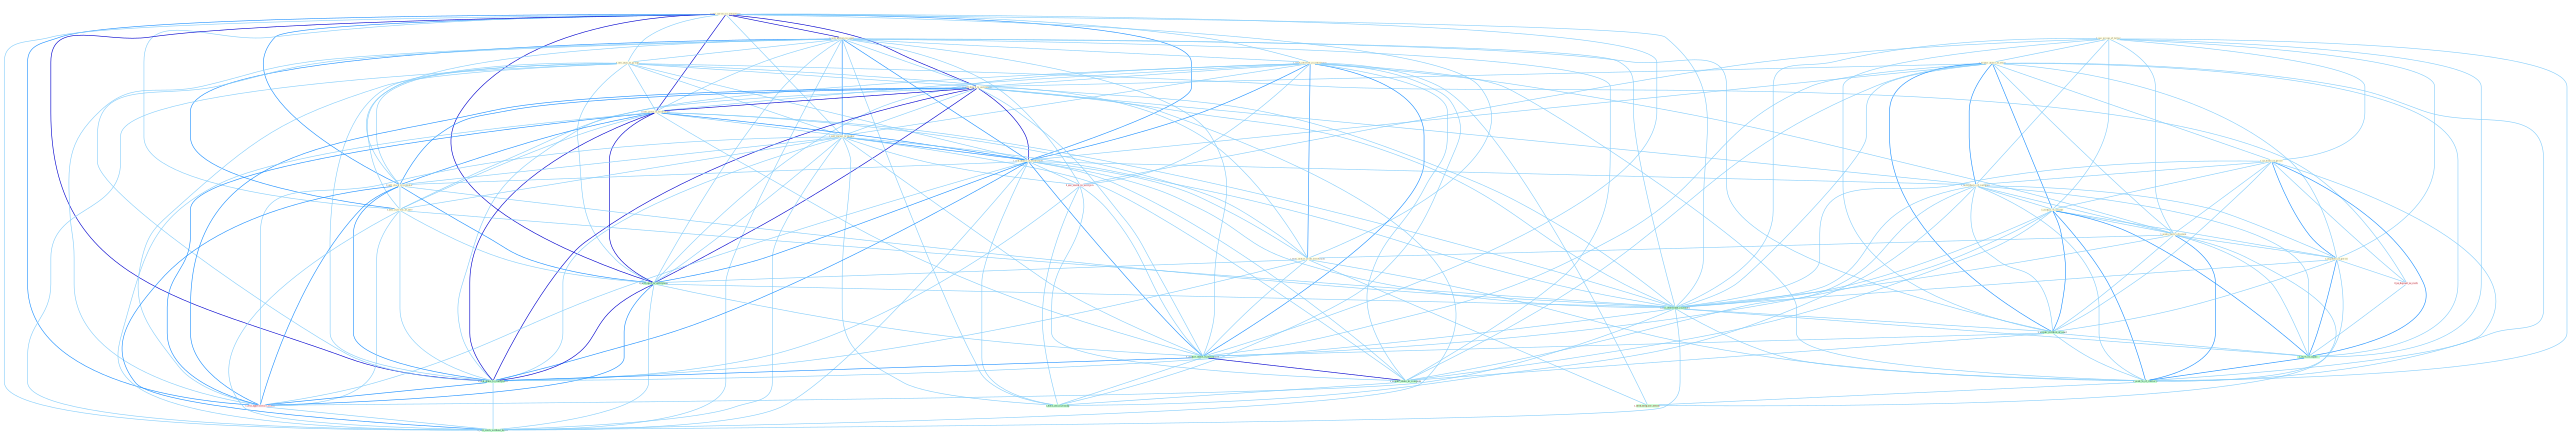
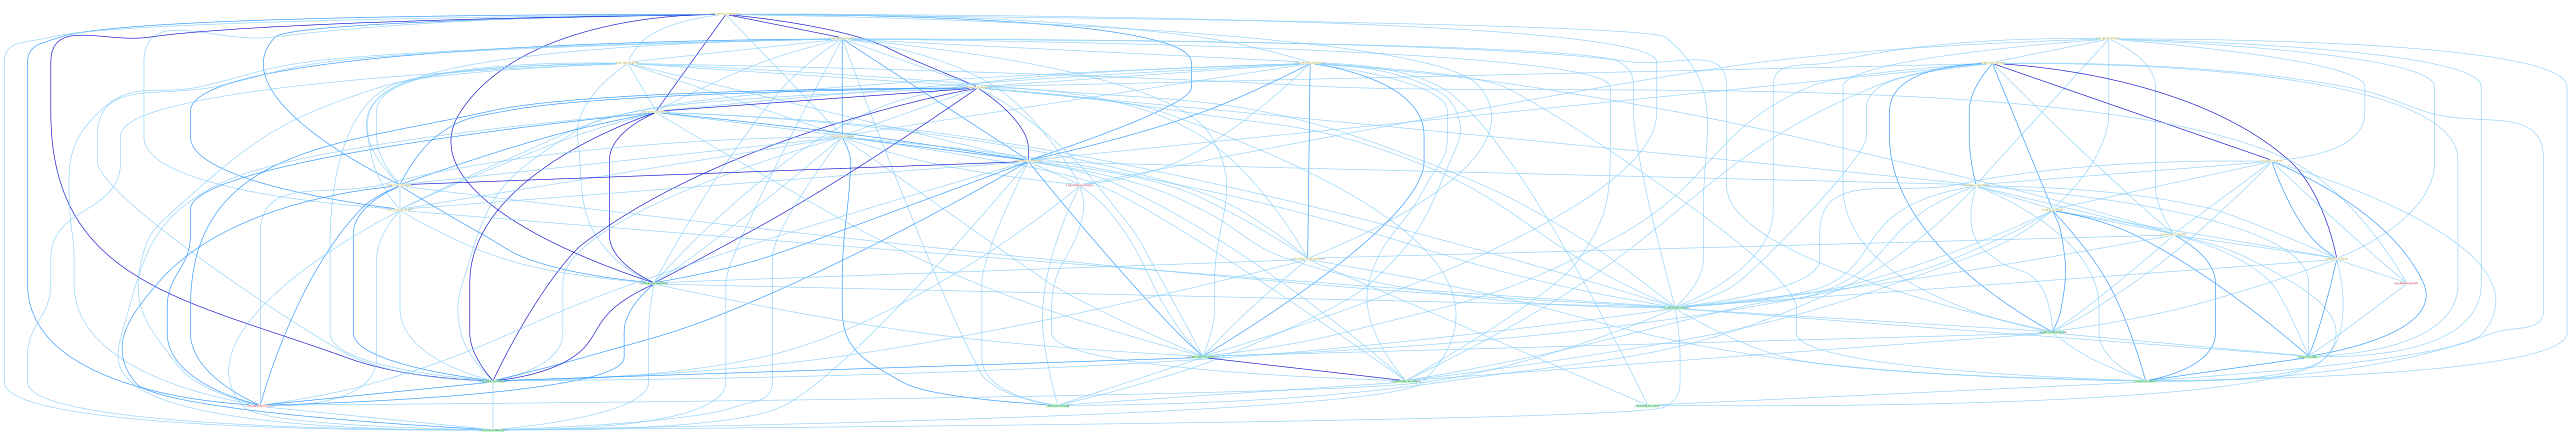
edge "1_acquir_share_of_stock" -- "1_us_photo_of_porch": color #87cefa -> #0000cd
edge "1_acquir_share_of_stock" -- "1_us_some_of_proce": color #87cefa -> #0000cd
edge "1_sell_share_in_entitynam" -- "0_sell_stock_to_investor": color #87cefa -> #0000cd
edge "1_sell_share_in_entitynam" -- "0_sell_currenc_at_rate": added
edge "1_sell_invest_in_maker" -- "1_hold_job_in_manag": color #87cefa -> #1e90ff
node "1_seek_help_for_owner": fontcolor #b22222 -> #2f4f4f
